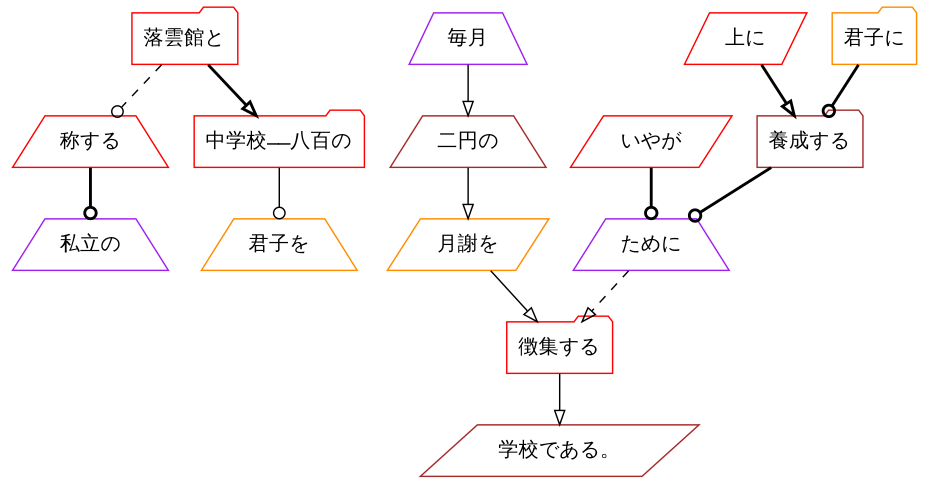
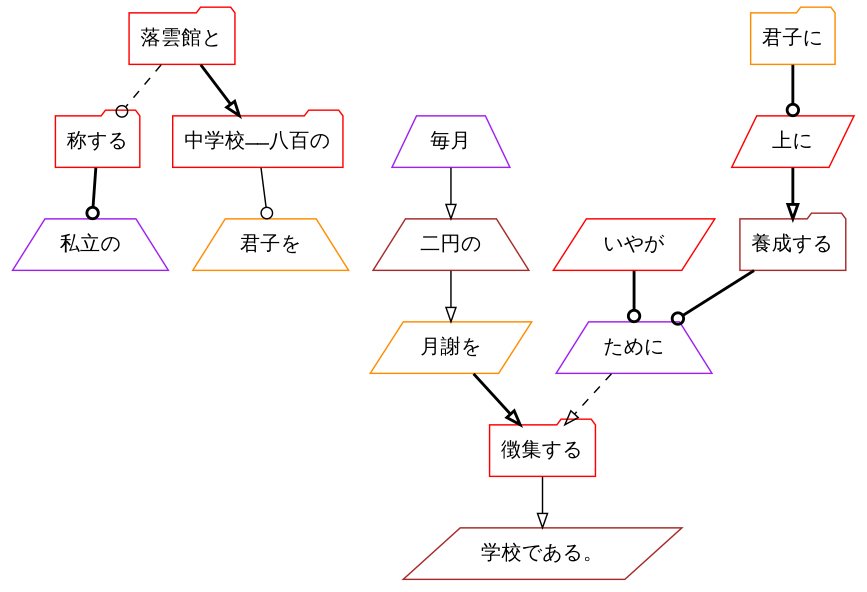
edge "君子に" -> "養成する": now "君子に" -> "上に"
node "称する": shape trapezium -> folder
edge "月謝を" -> "徴集する": style solid -> bold
